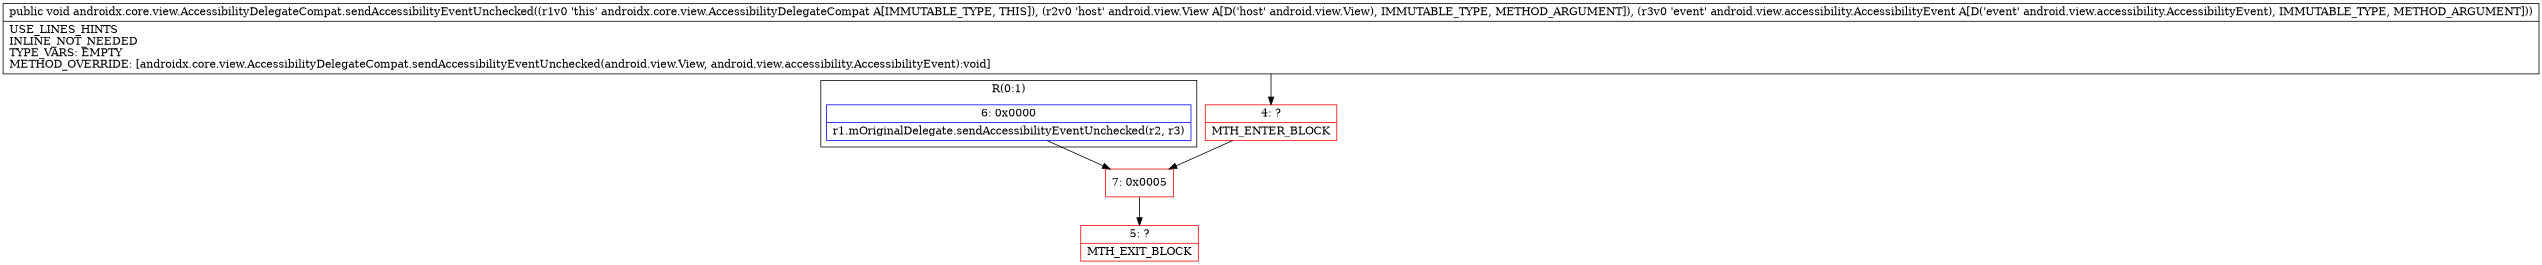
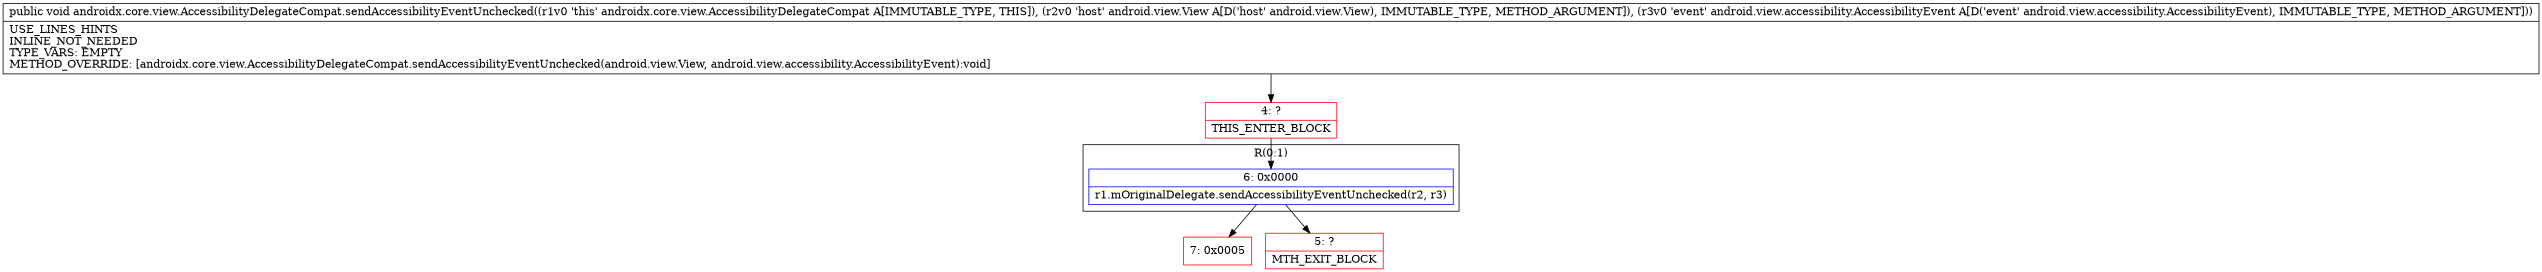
node "4: ?": text "MTH_ENTER_BLOCK" -> "THIS_ENTER_BLOCK"
edge "4: ?" -> "7: 0x0005": now "4: ?" -> "6: 0x0000"
edge "7: 0x0005" -> "5: ?": now "6: 0x0000" -> "5: ?"
